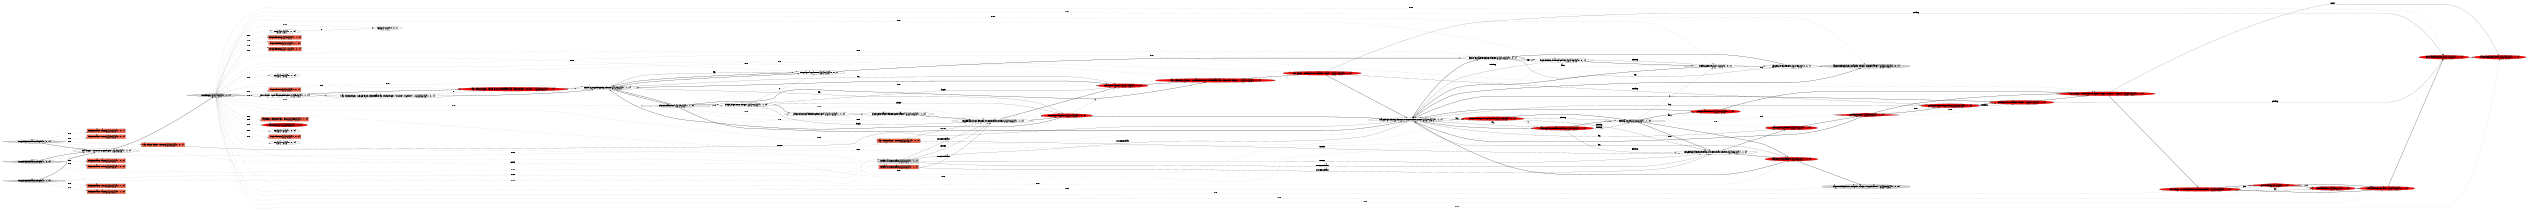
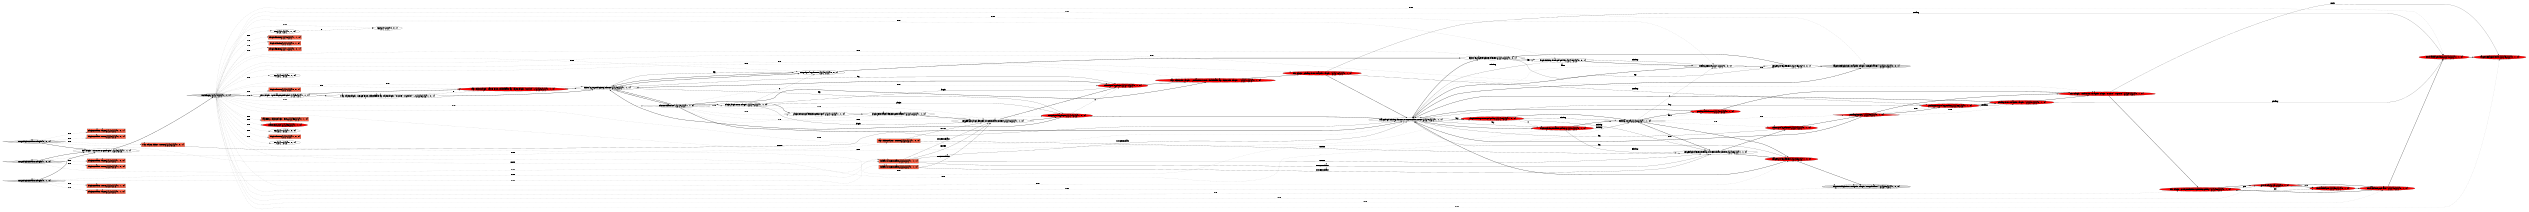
node "boolean sourceDominant@@@2@@@['1', '1', '1']": fillcolor lightgray -> tomato
